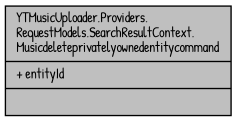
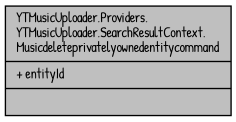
node "YTMusicUploader.Providers.": text "RequestModels.SearchResultContext." -> "YTMusicUploader.SearchResultContext."
